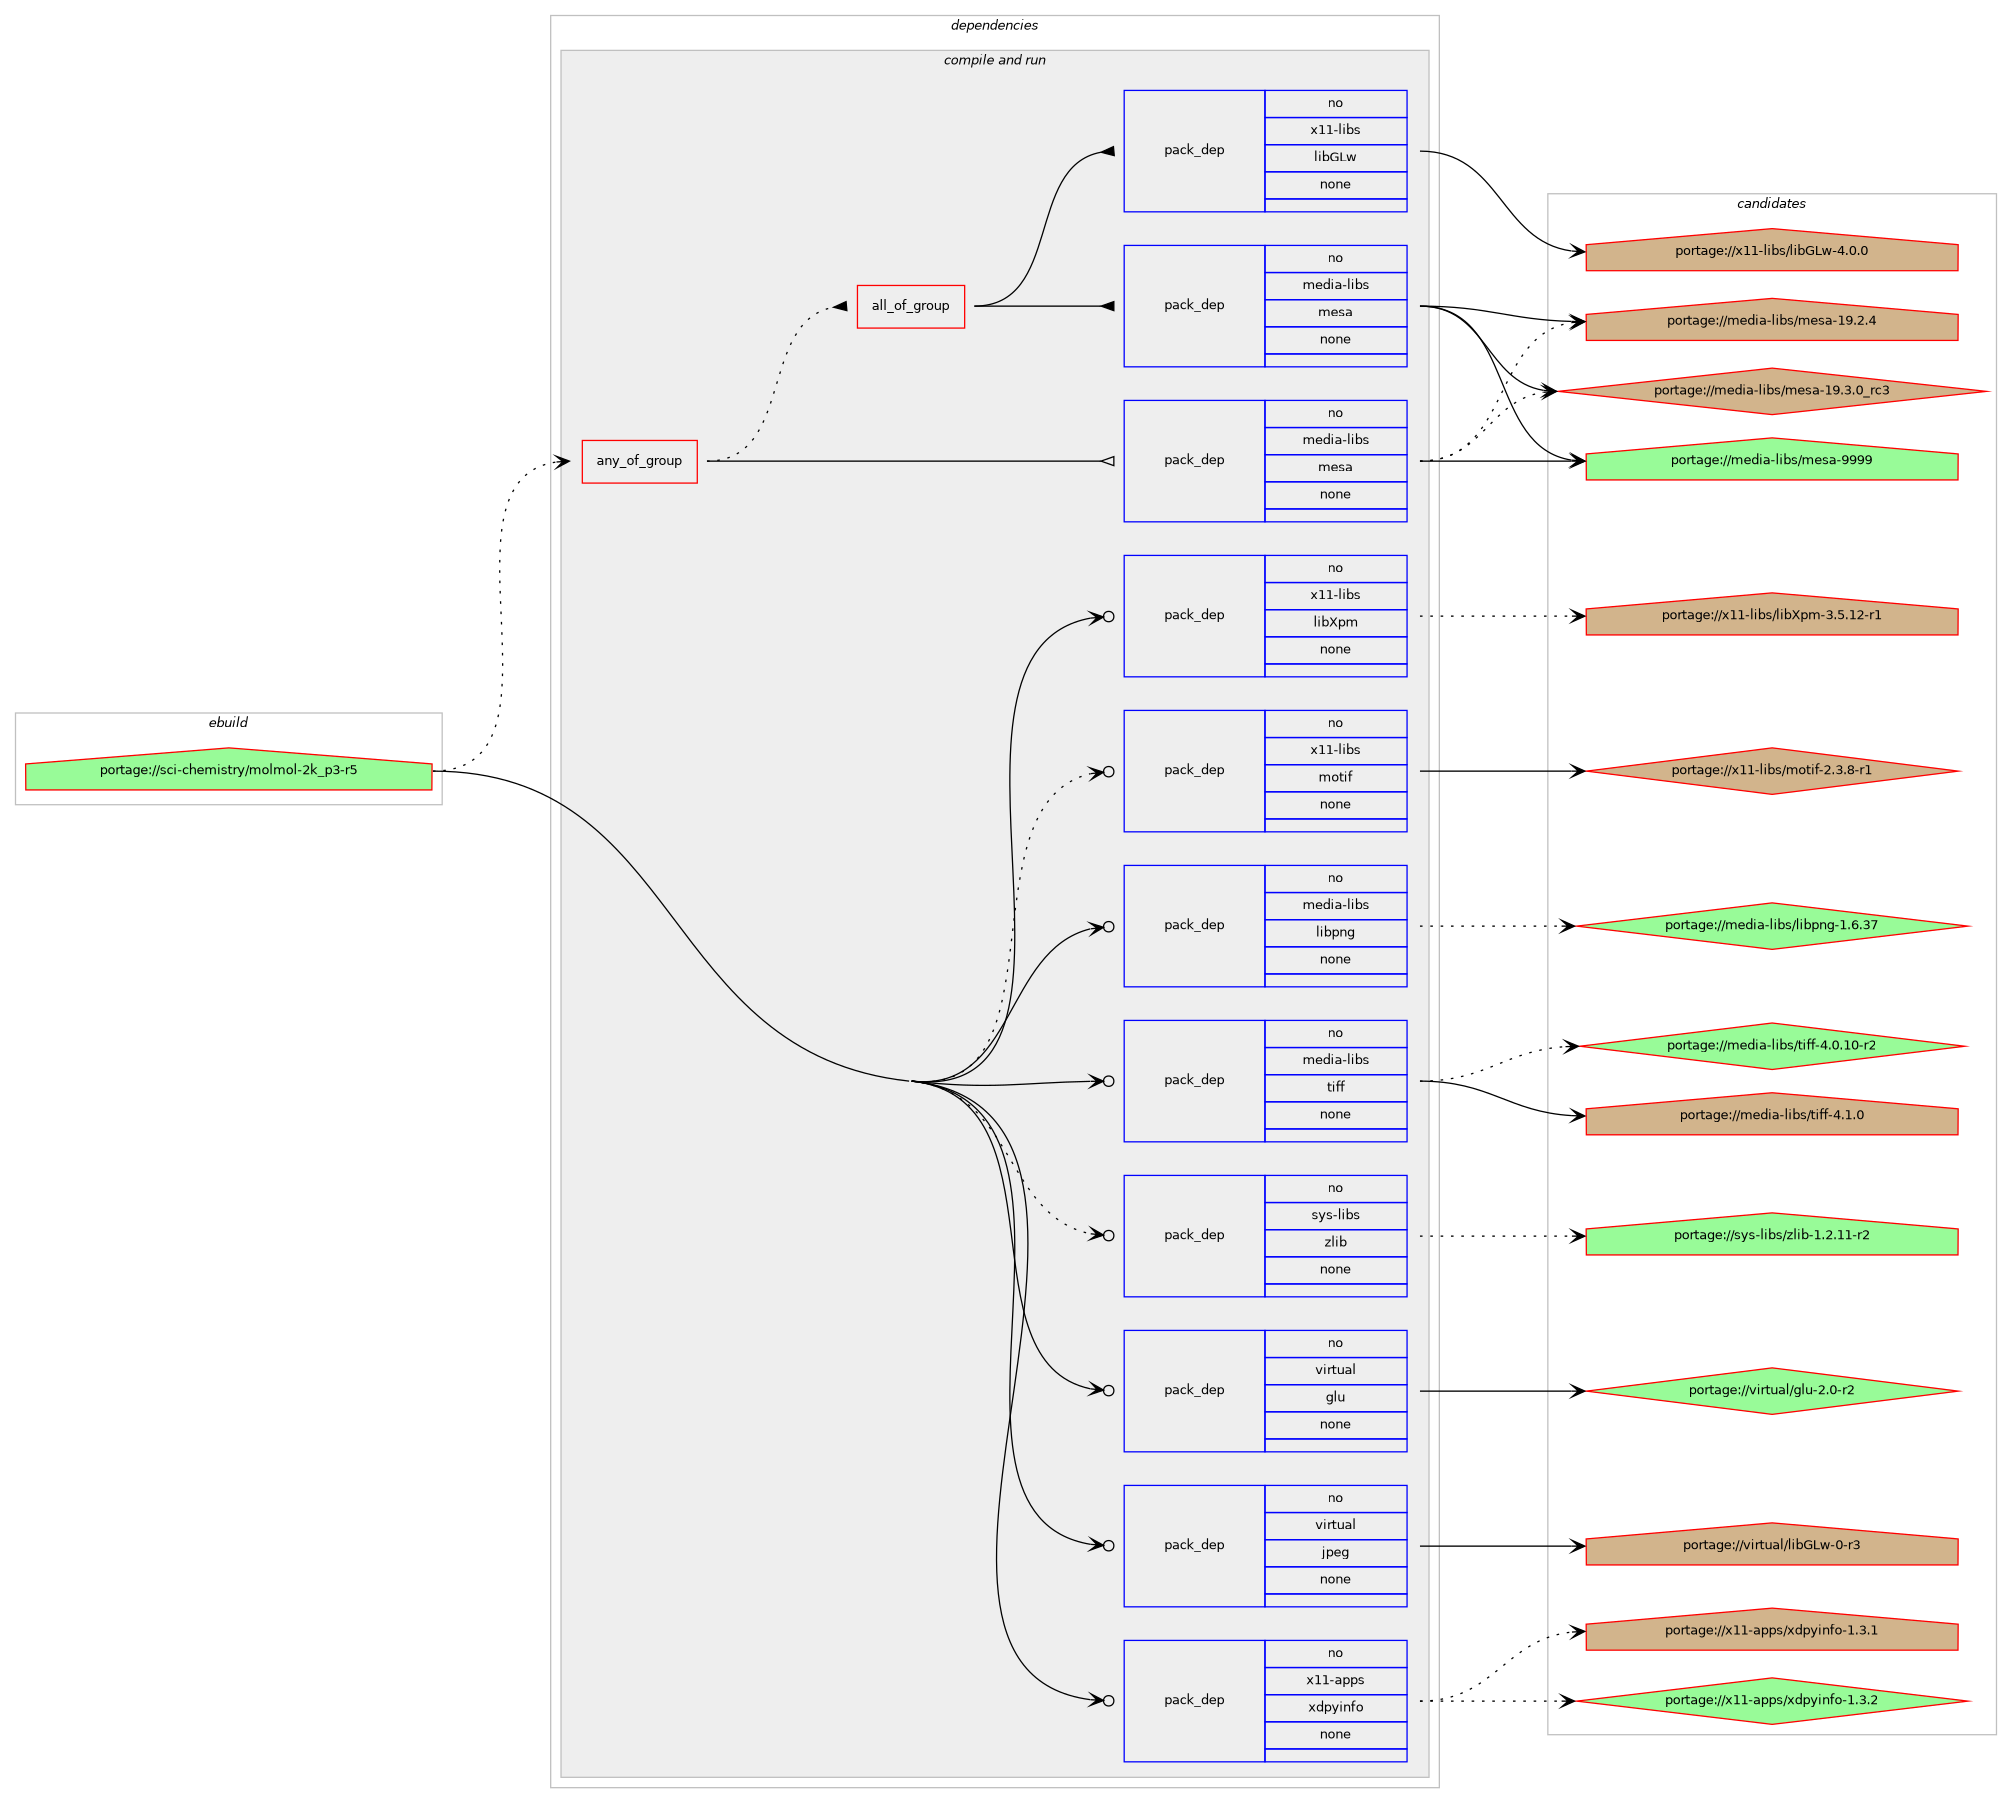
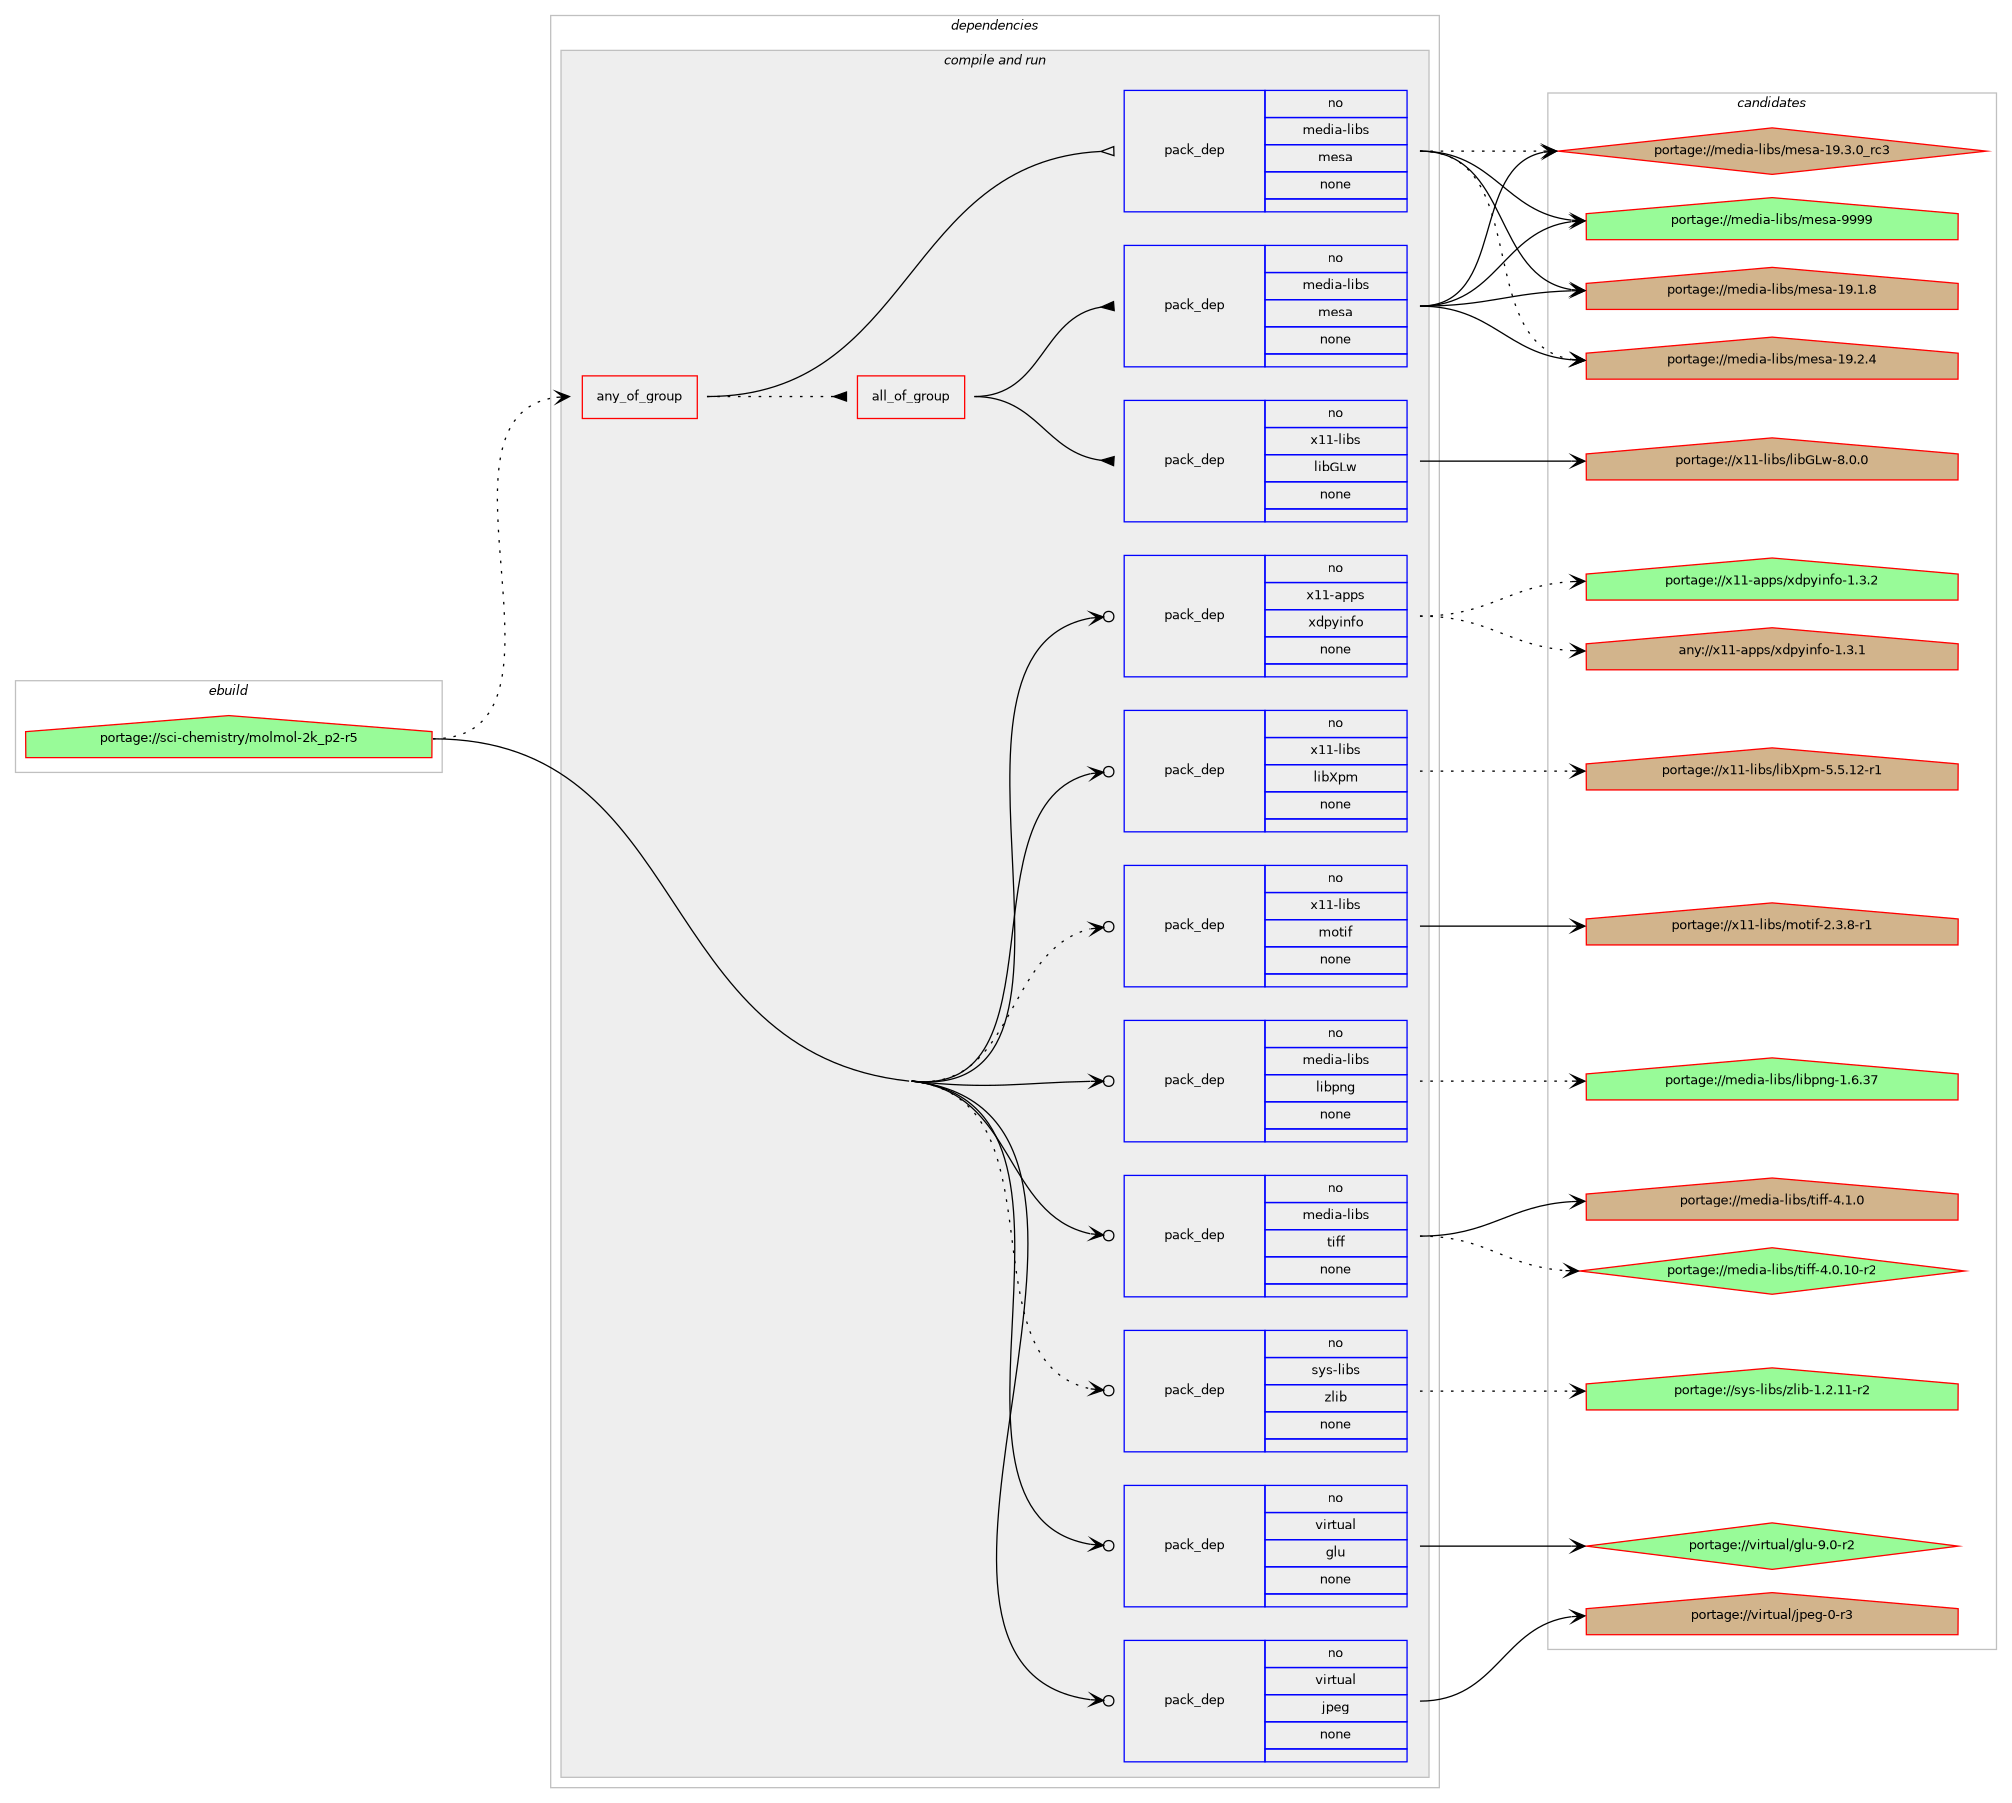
node "portage://x11-libs/libGLw-4.0.0": label "portage://x11-libs/libGLw-4.0.0" -> "portage://x11-libs/libGLw-8.0.0"
node "portage://media-libs/mesa-19.1.8": added
node "portage://x11-libs/libXpm-3.5.12-r1": label "portage://x11-libs/libXpm-3.5.12-r1" -> "portage://x11-libs/libXpm-5.5.12-r1"
node "portage://sci-chemistry/molmol-2k_p3-r5": label "portage://sci-chemistry/molmol-2k_p3-r5" -> "portage://sci-chemistry/molmol-2k_p2-r5"
node "portage://x11-libs/motif-2.3.8-r1": shape diamond -> house
node "portage://media-libs/libpng-1.6.37": shape diamond -> house
node "portage://virtual/glu-2.0-r2": label "portage://virtual/glu-2.0-r2" -> "portage://virtual/glu-9.0-r2"
node "portage://virtual/libGLw-0-r3": label "portage://virtual/libGLw-0-r3" -> "portage://virtual/jpeg-0-r3"
node "portage://x11-apps/xdpyinfo-1.3.1": label "portage://x11-apps/xdpyinfo-1.3.1" -> "any://x11-apps/xdpyinfo-1.3.1"
node "portage://x11-apps/xdpyinfo-1.3.2": shape diamond -> house
